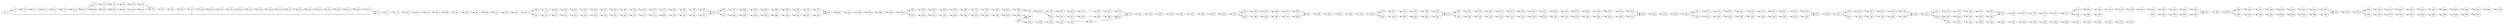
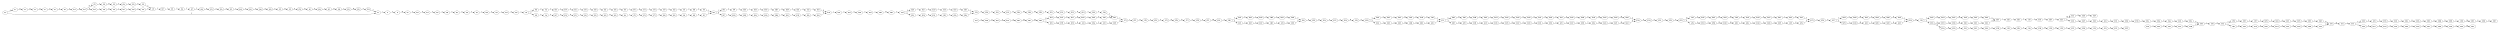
edge "S135" -> "S137": now "S135" -> "S138"
edge "S150" -> "S148": reversed
